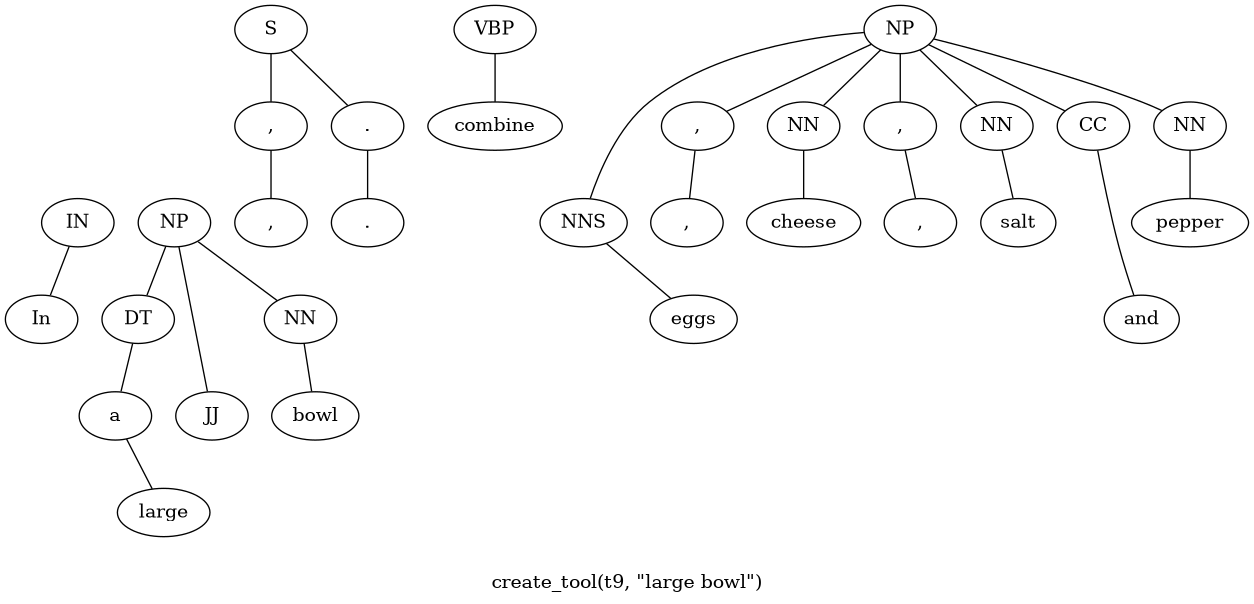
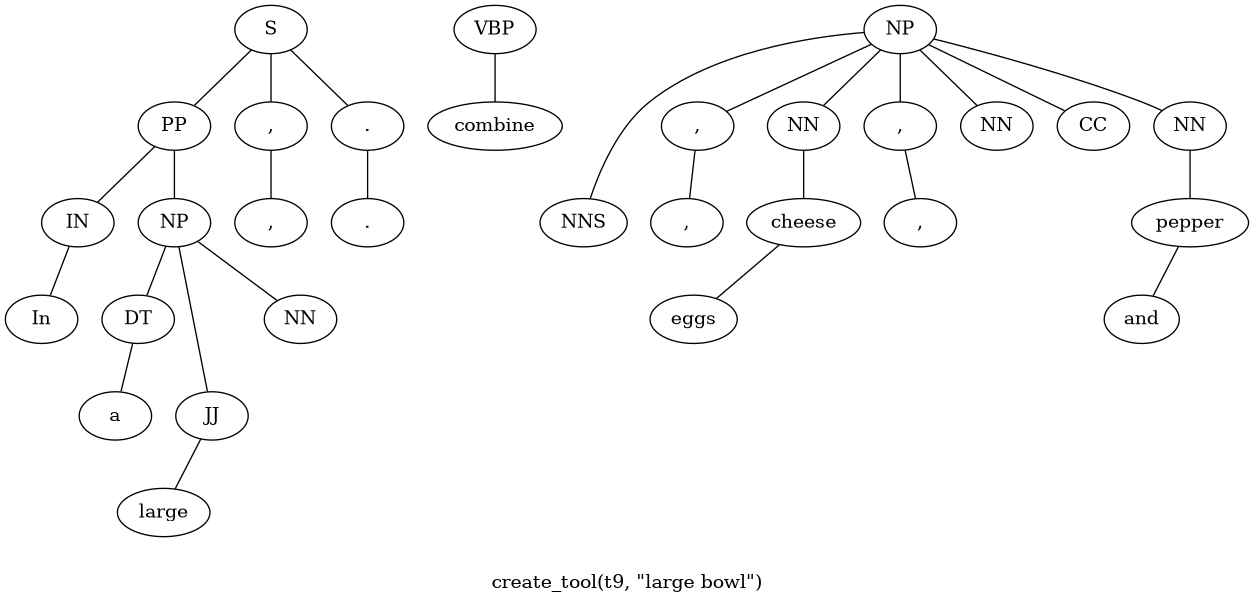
node "PP": added
node "salt": removed
edge "CC" -- "and": now "pepper" -- "and"
edge "NNS" -- "eggs": now "cheese" -- "eggs"
node "bowl": removed
edge "a" -- "large": now "JJ" -- "large"
